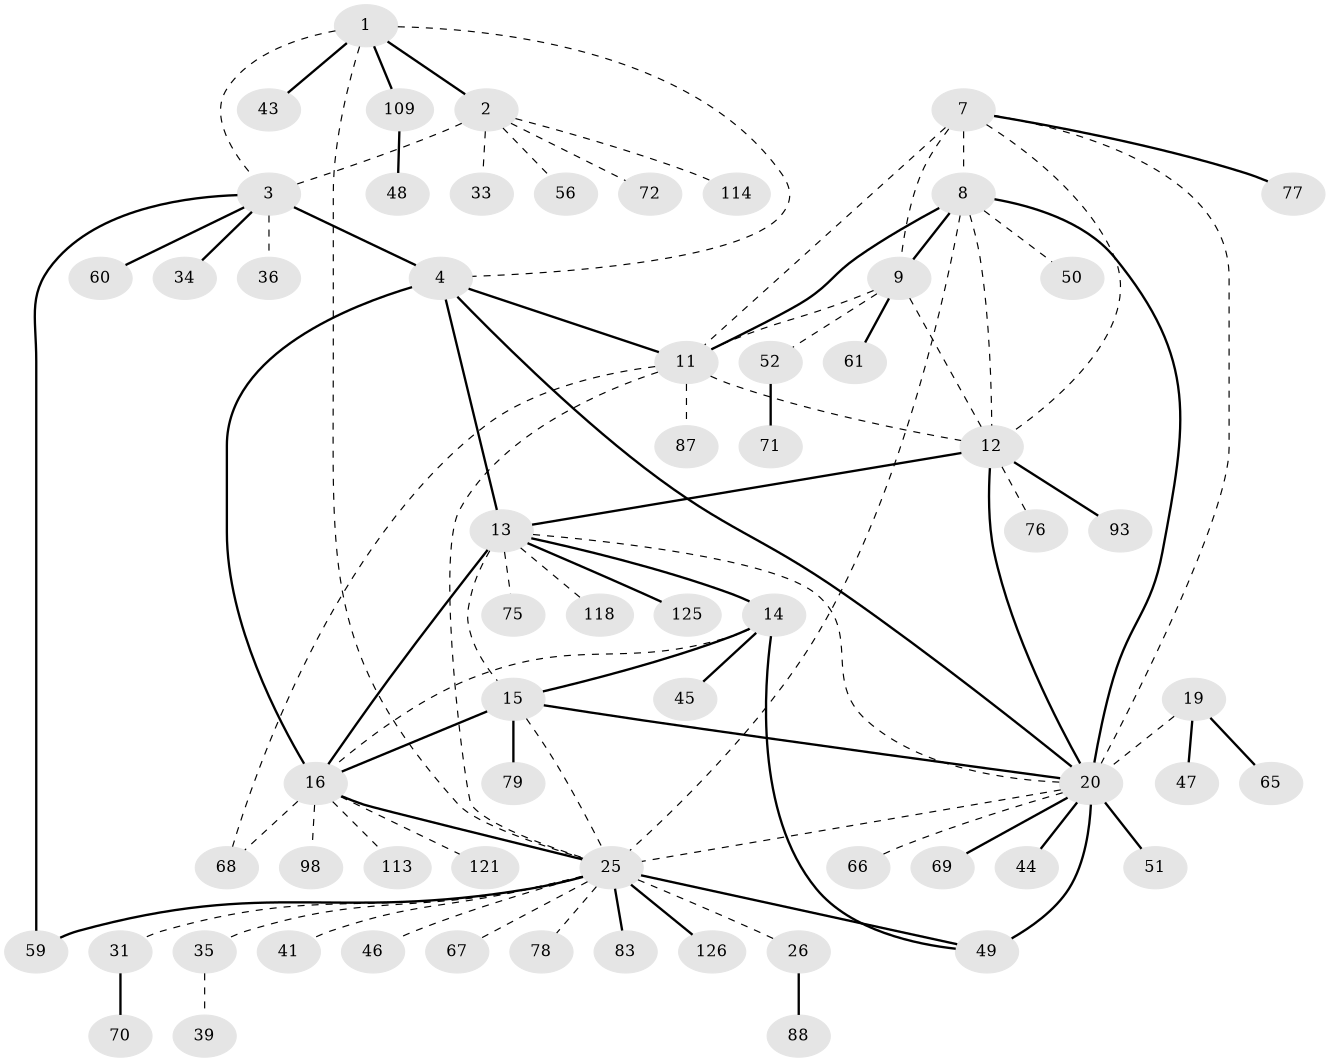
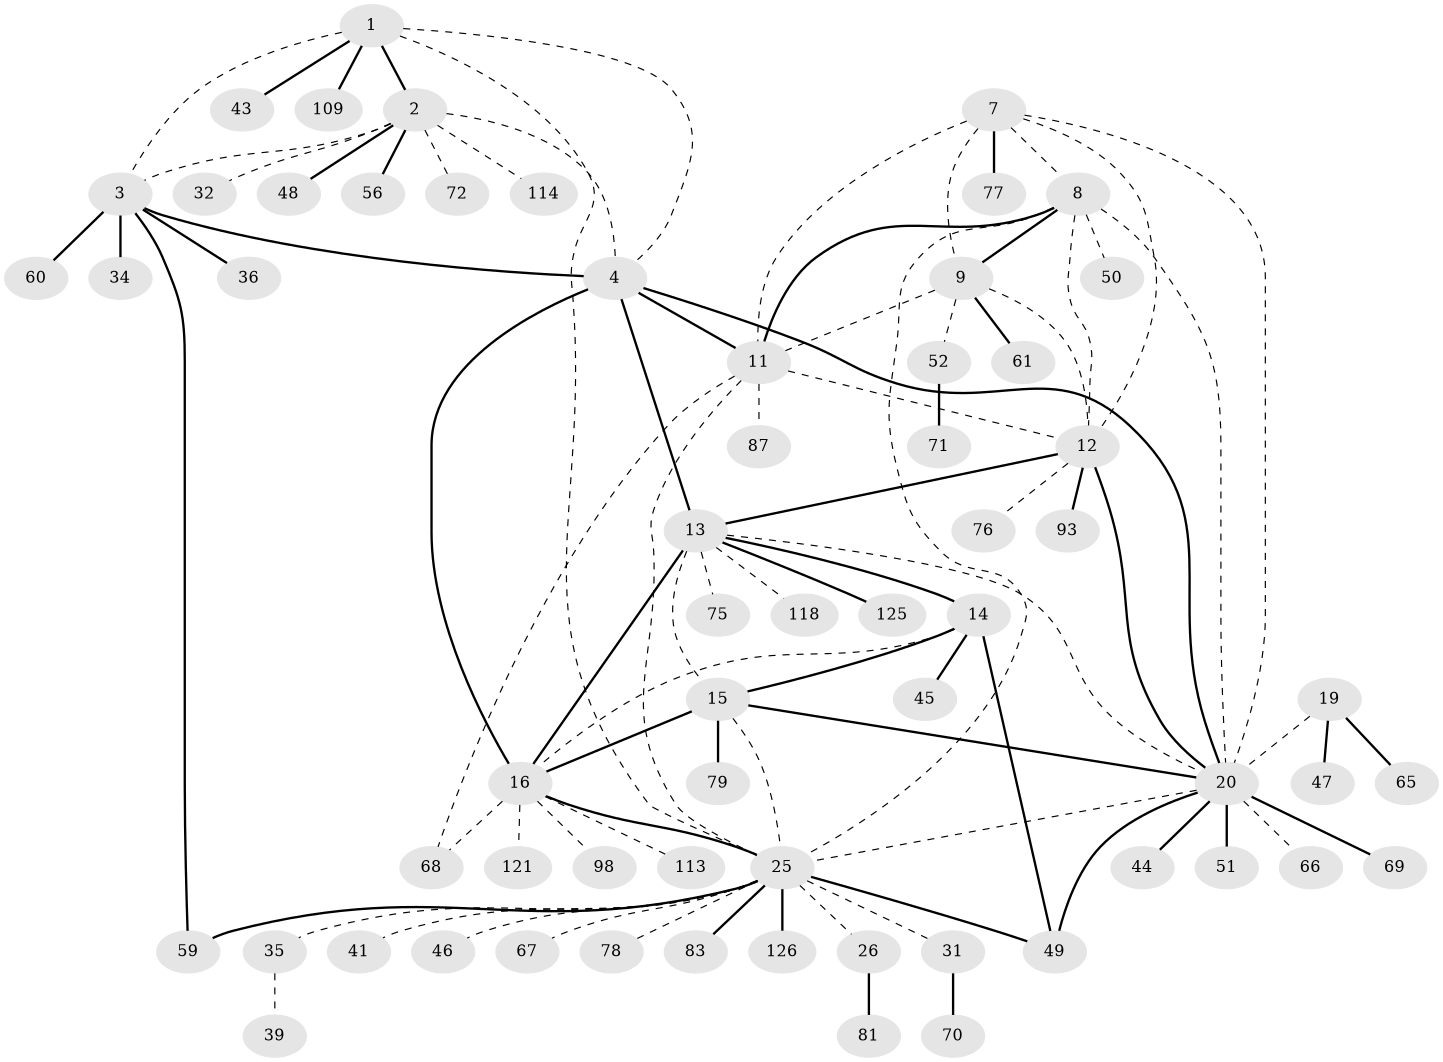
edge "2" -- "56": style dashed -> bold
edge "2" -- "4": added
edge "109" -- "48": now "2" -- "48"
node "33": label "33" -> "32"
edge "3" -- "36": style dashed -> bold
edge "8" -- "20": style bold -> dashed
node "88": label "88" -> "81"
